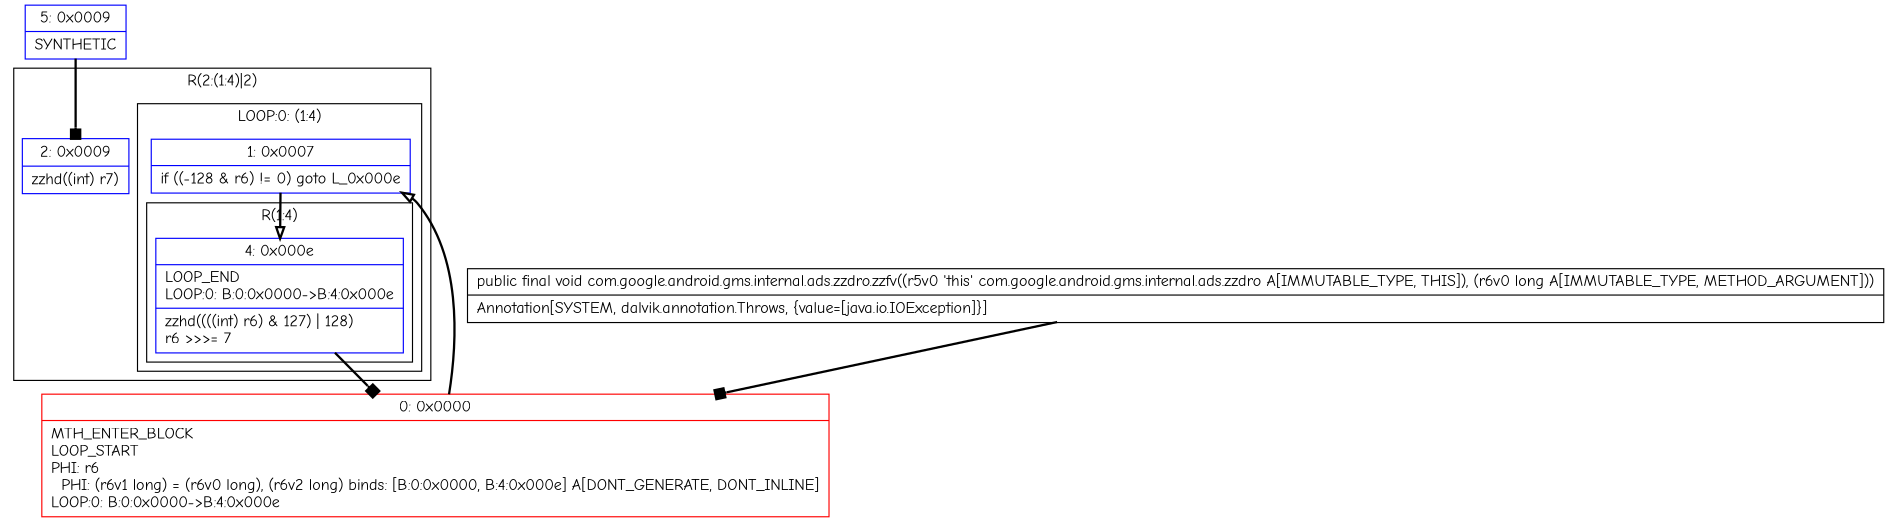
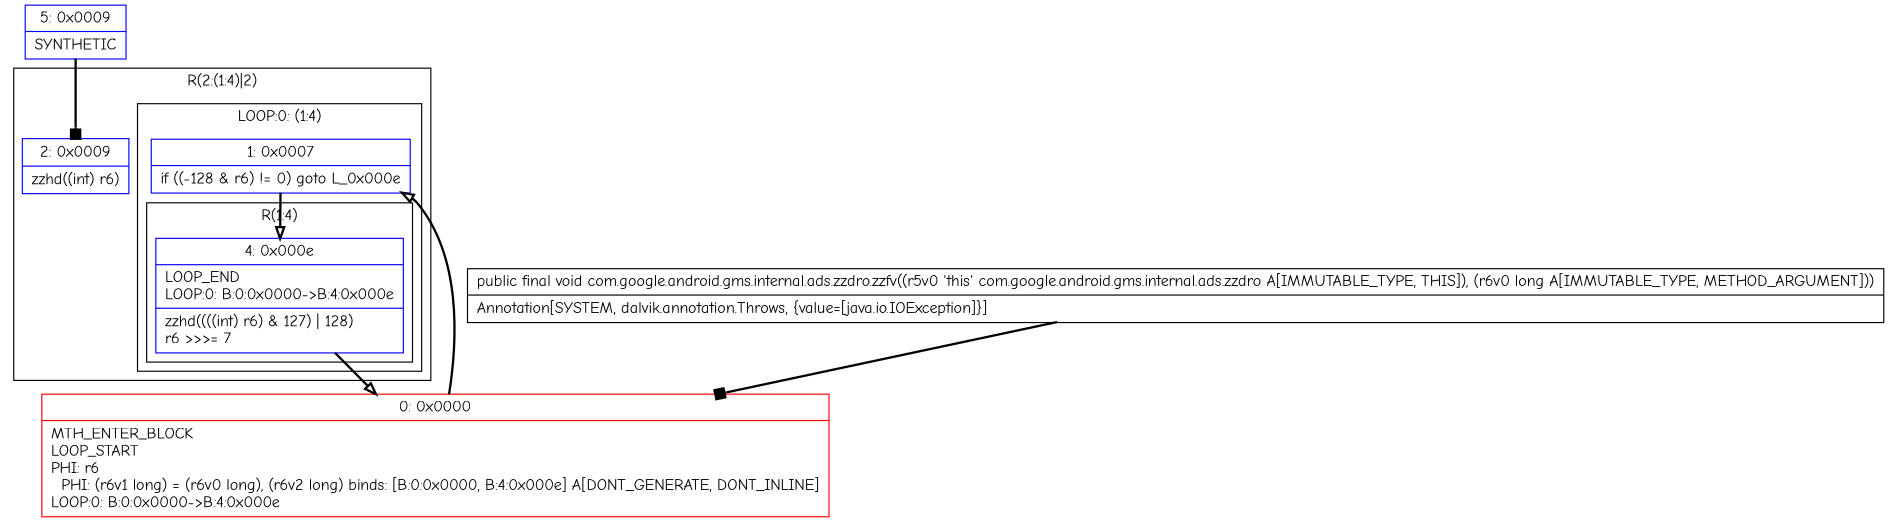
node "2: 0x0009": text "zzhd((int) r7)" -> "zzhd((int) r6)"
edge "4: 0x000e" -> "0: 0x0000": arrowhead box -> onormal
